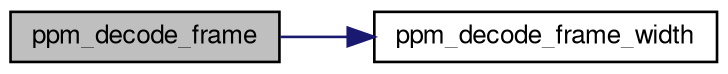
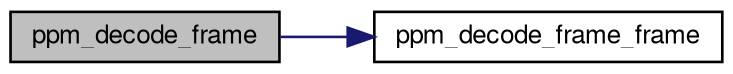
node "ppm_decode_frame_width": label "ppm_decode_frame_width" -> "ppm_decode_frame_frame"
